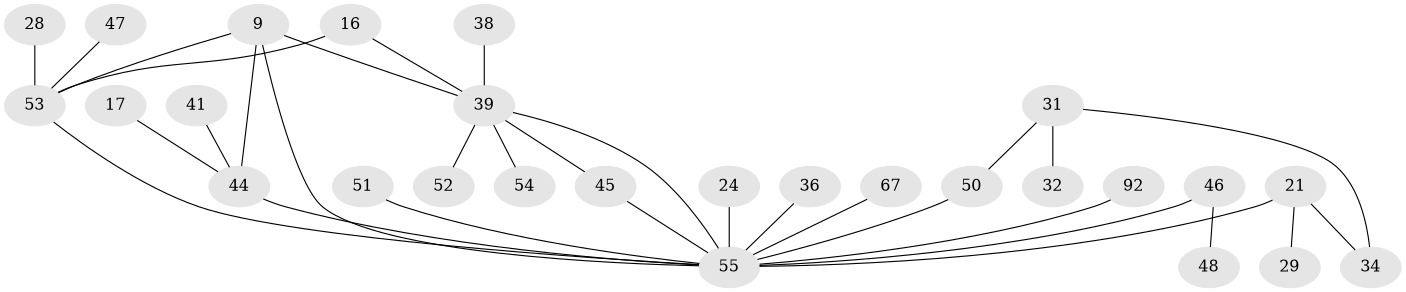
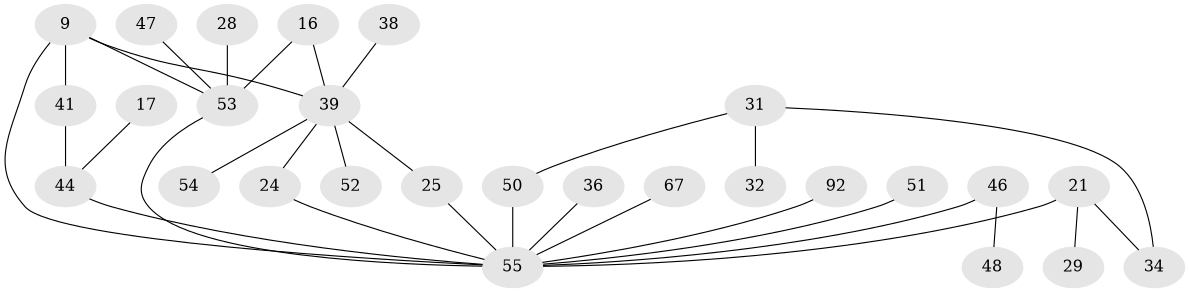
edge "9" -- "44": now "9" -- "41"
edge "39" -- "55": now "39" -- "24"
node "45": label "45" -> "25"
